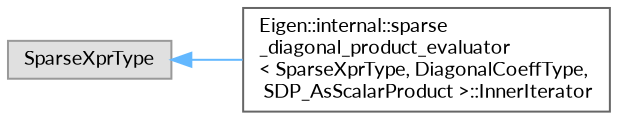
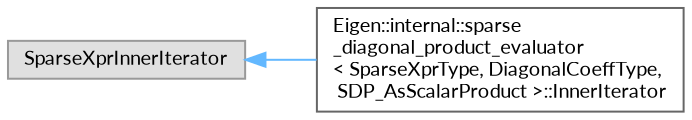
node "SparseXprType": label "SparseXprType" -> "SparseXprInnerIterator"
